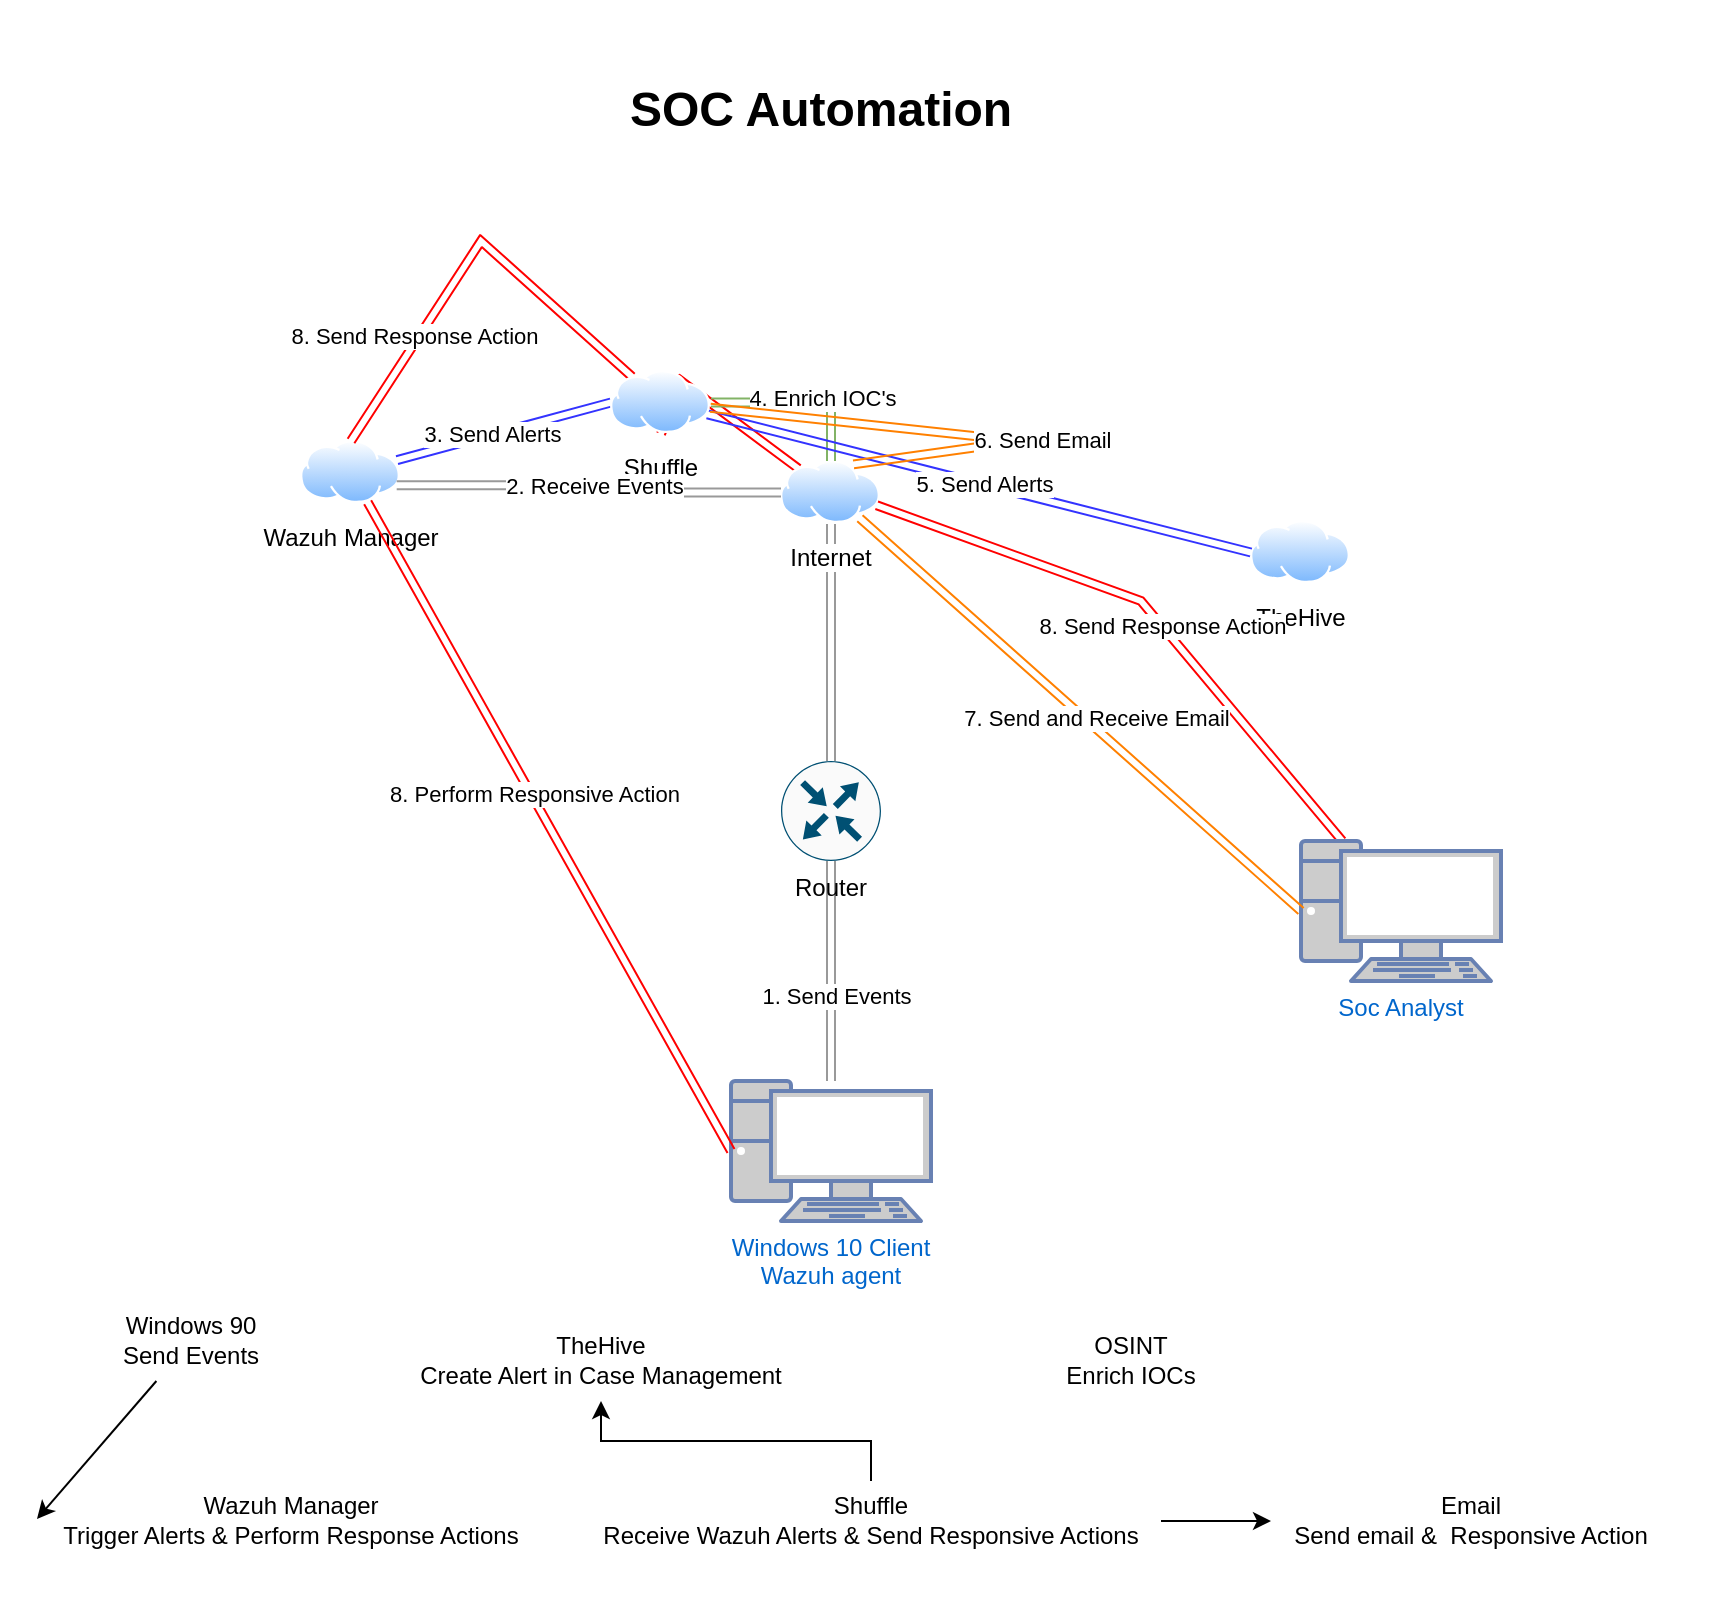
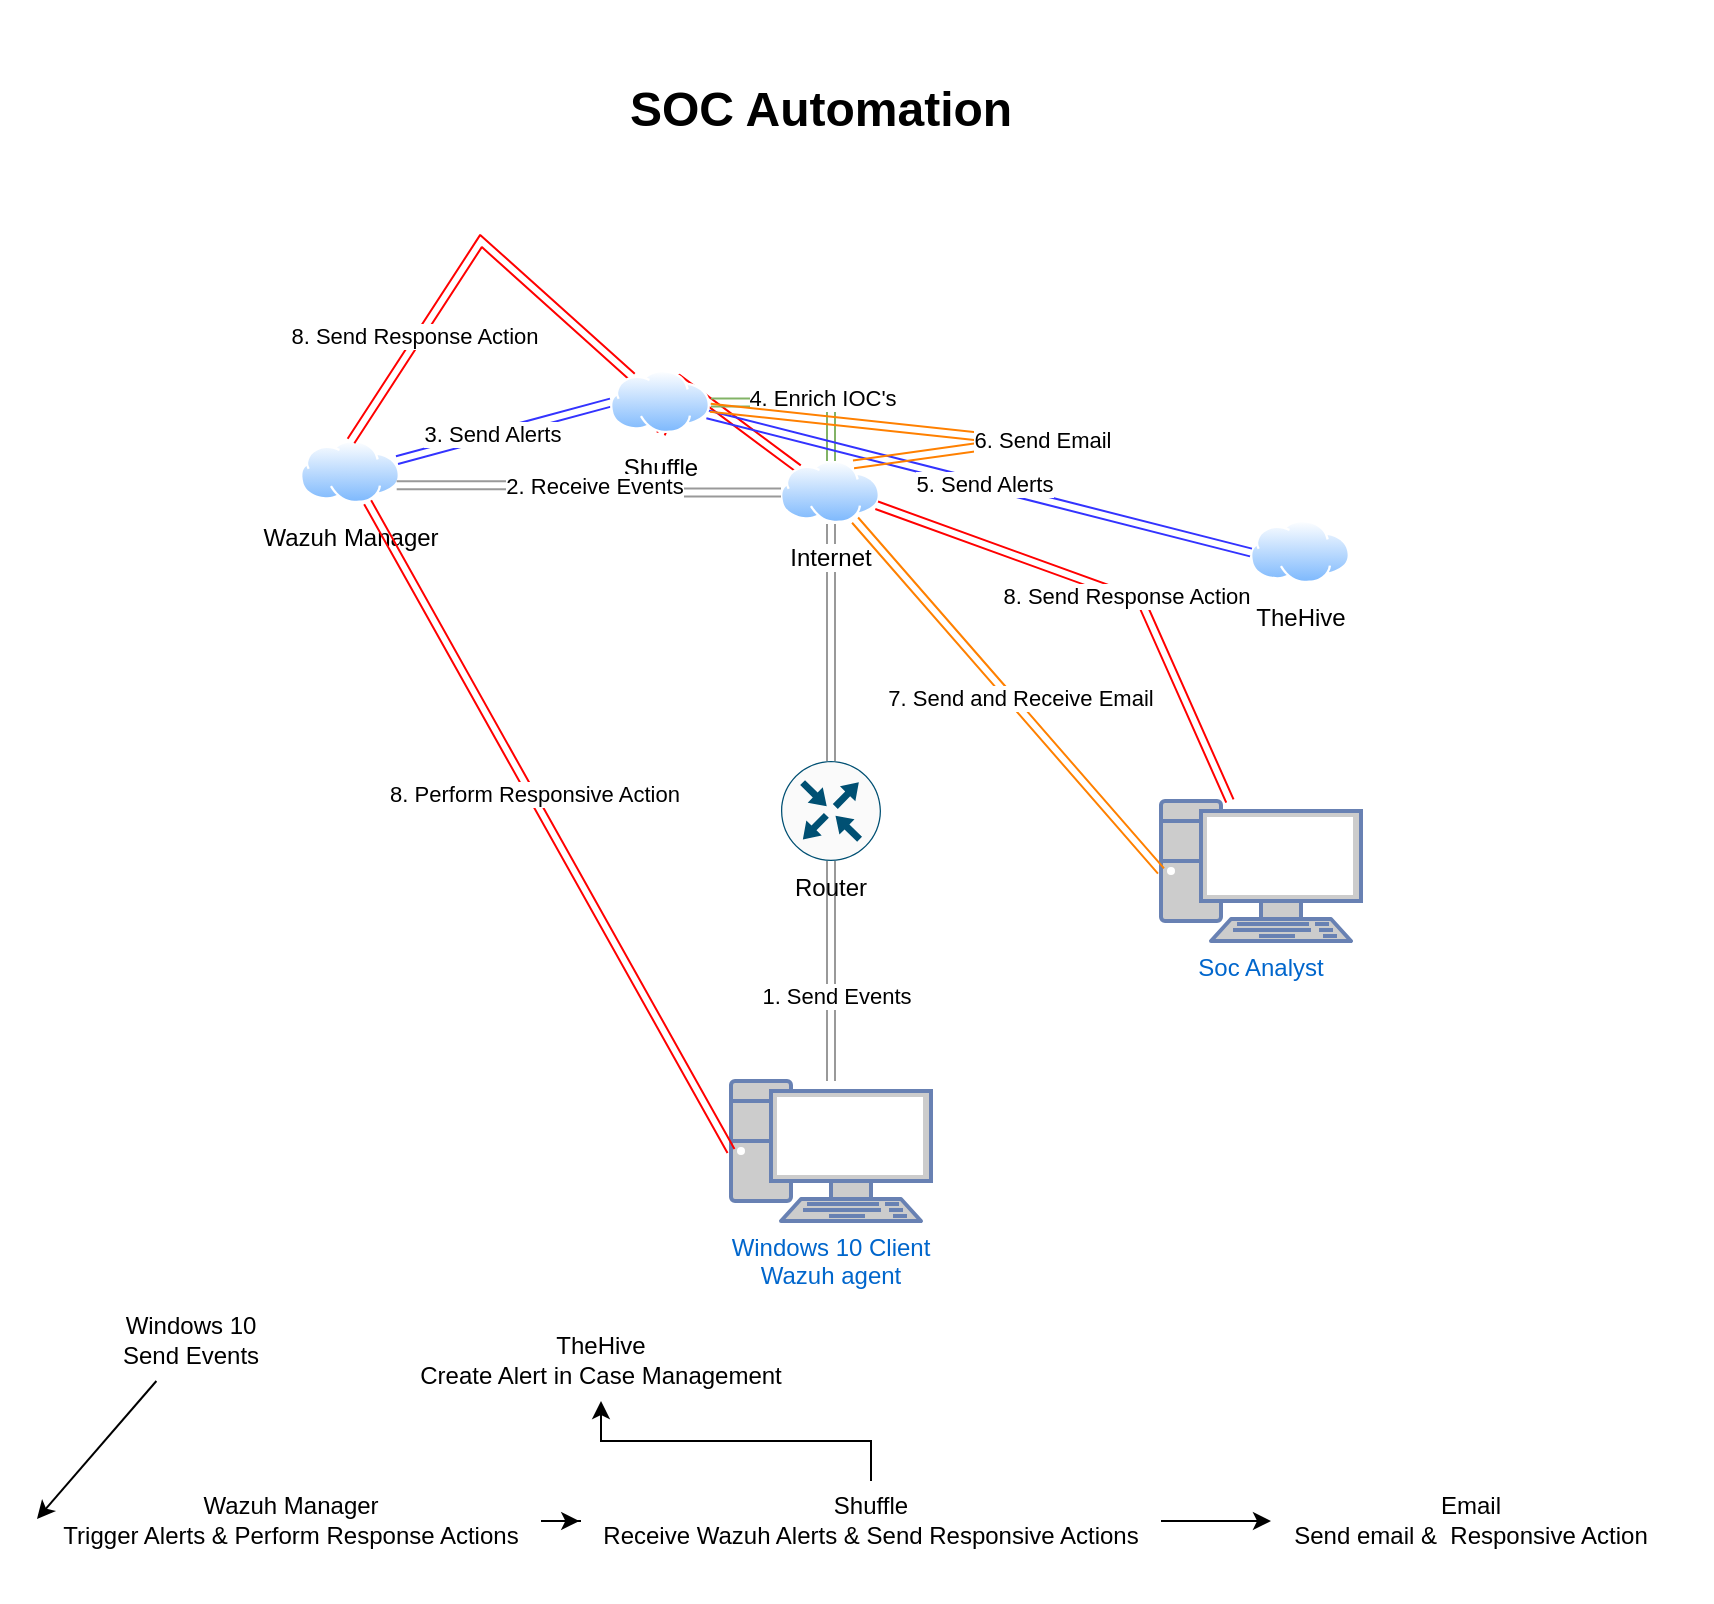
node "Soc Analyst": moved (1401, 911) -> (1261, 871)
node "Windows 90 Send Events": label "Windows 90 Send Events" -> "Windows 10 Send Events"
node "OSINT Enrich IOCs": removed
edge "Wazuh Manager Trigger Alerts & Perform Response Actions" -> "Shuffle Receive Wazuh Alerts & Send Responsive Actions": added
